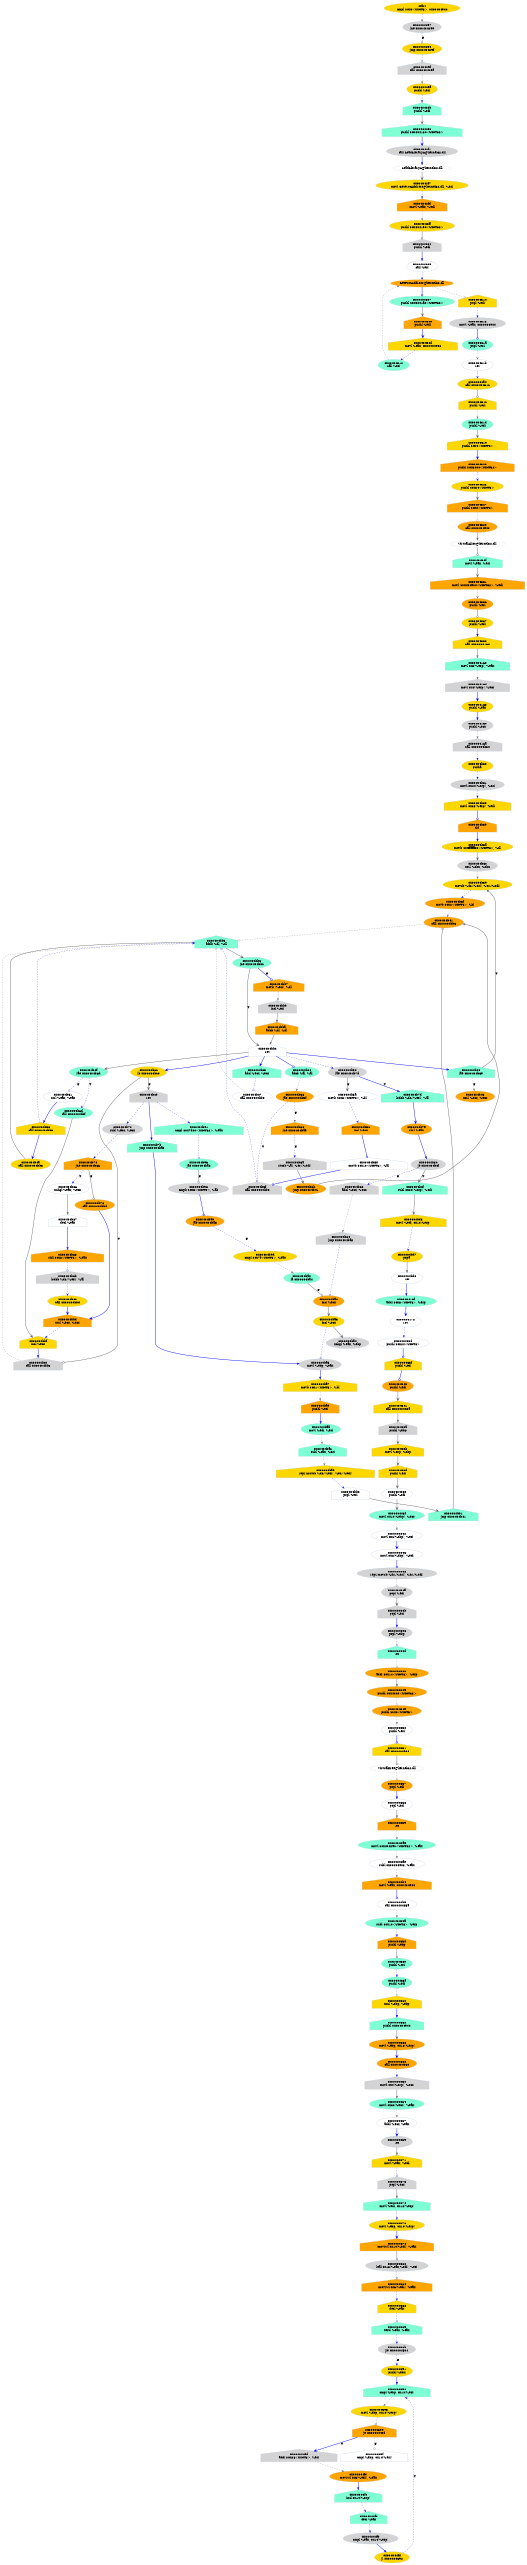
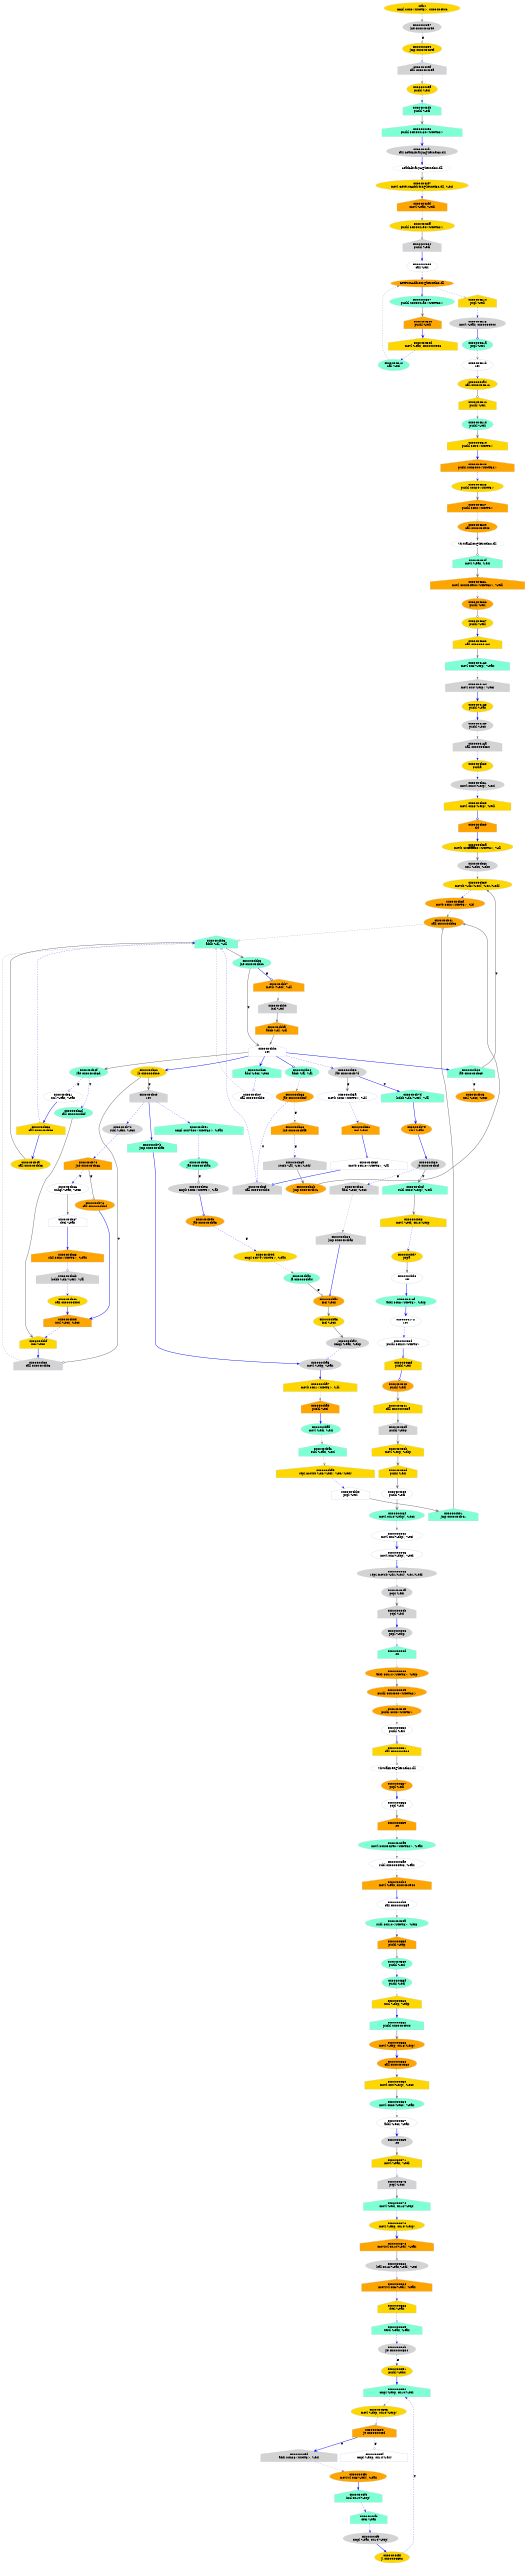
edge "0x00404b84 jmp 0x00404ba2" -> "0x00404ba2 incl %ecx": style dashed -> bold
edge "0x00404ba3 incl %ecx" -> "0x00404ba5 movl %ebp, %eax": now "0x00404ba4 xchgl %eax, %ebp" -> "0x00404ba5 movl %ebp, %eax"
node "0x00404030 movl 0x4(%esp), %ecx": fillcolor lightgrey -> gold
